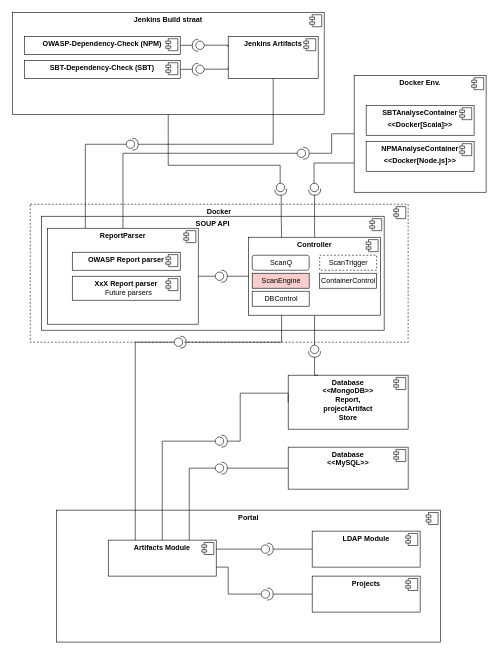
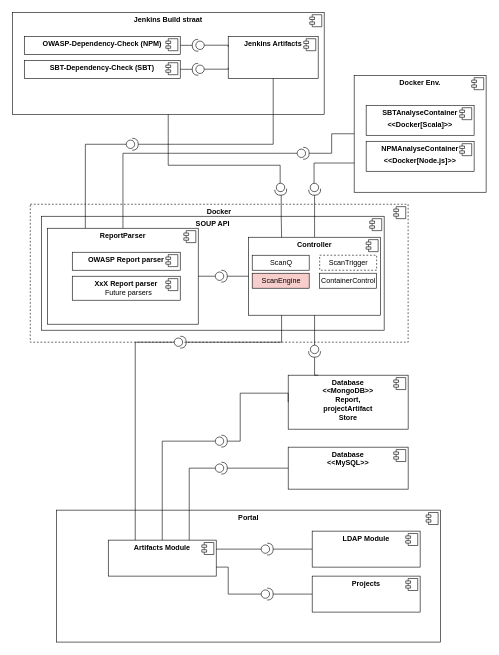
node "ScanQ": shape rounded rectangle -> rectangle
node "DBControl": removed
